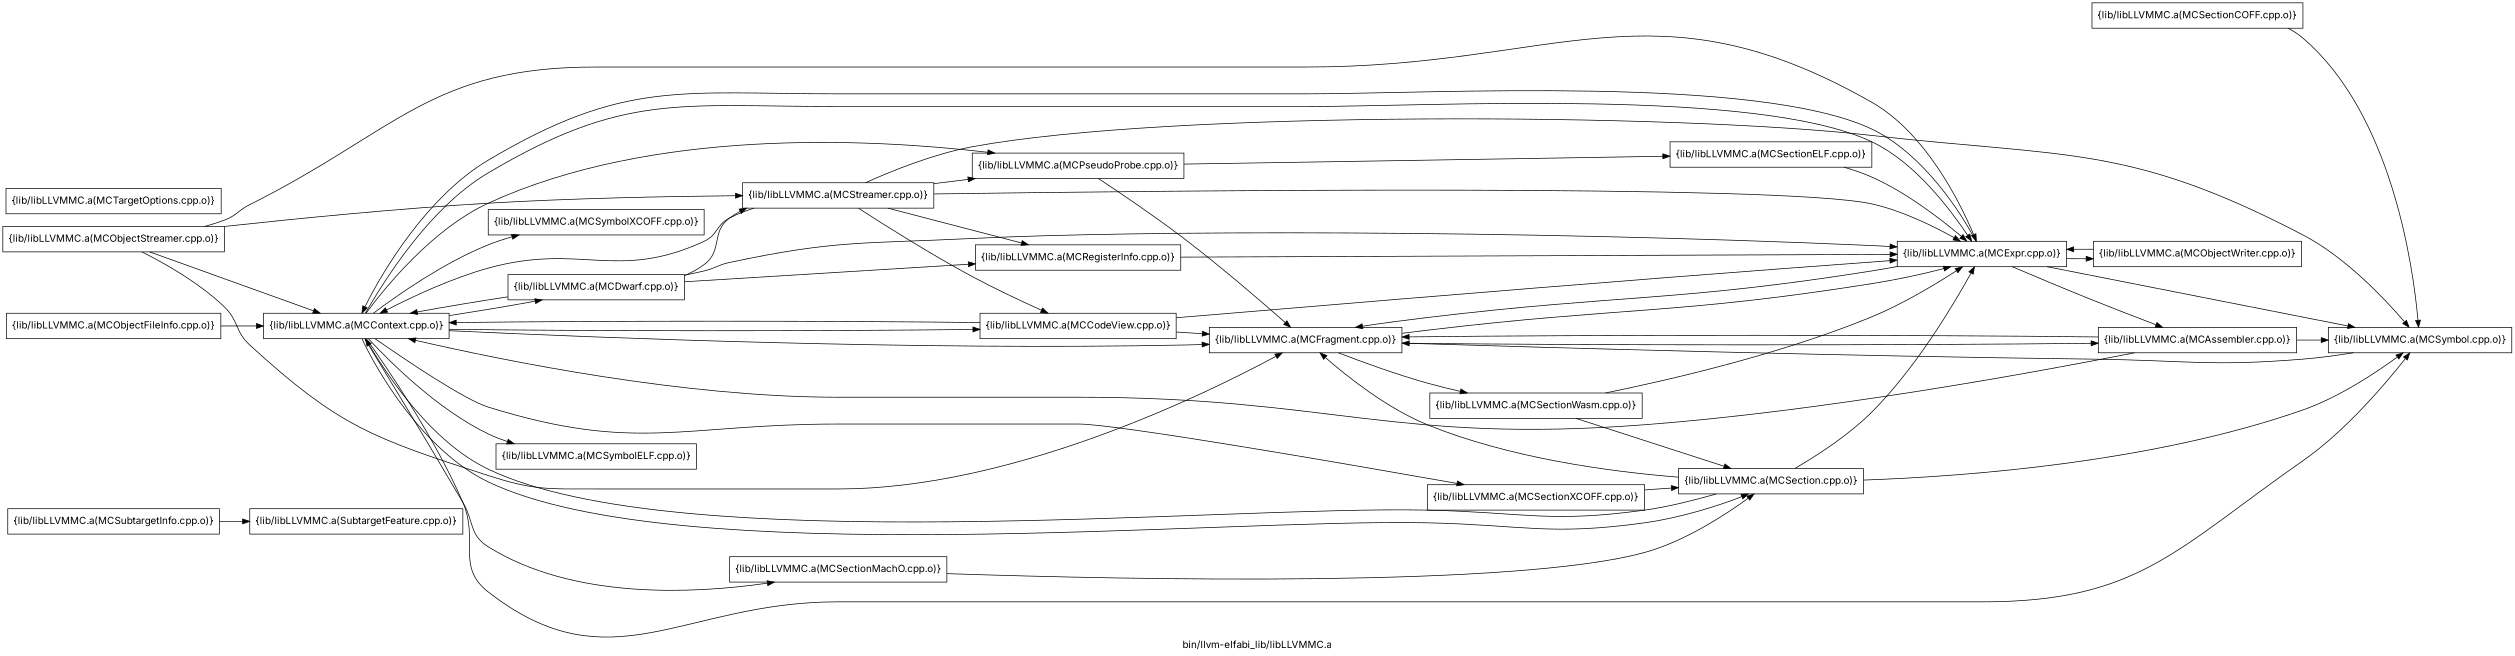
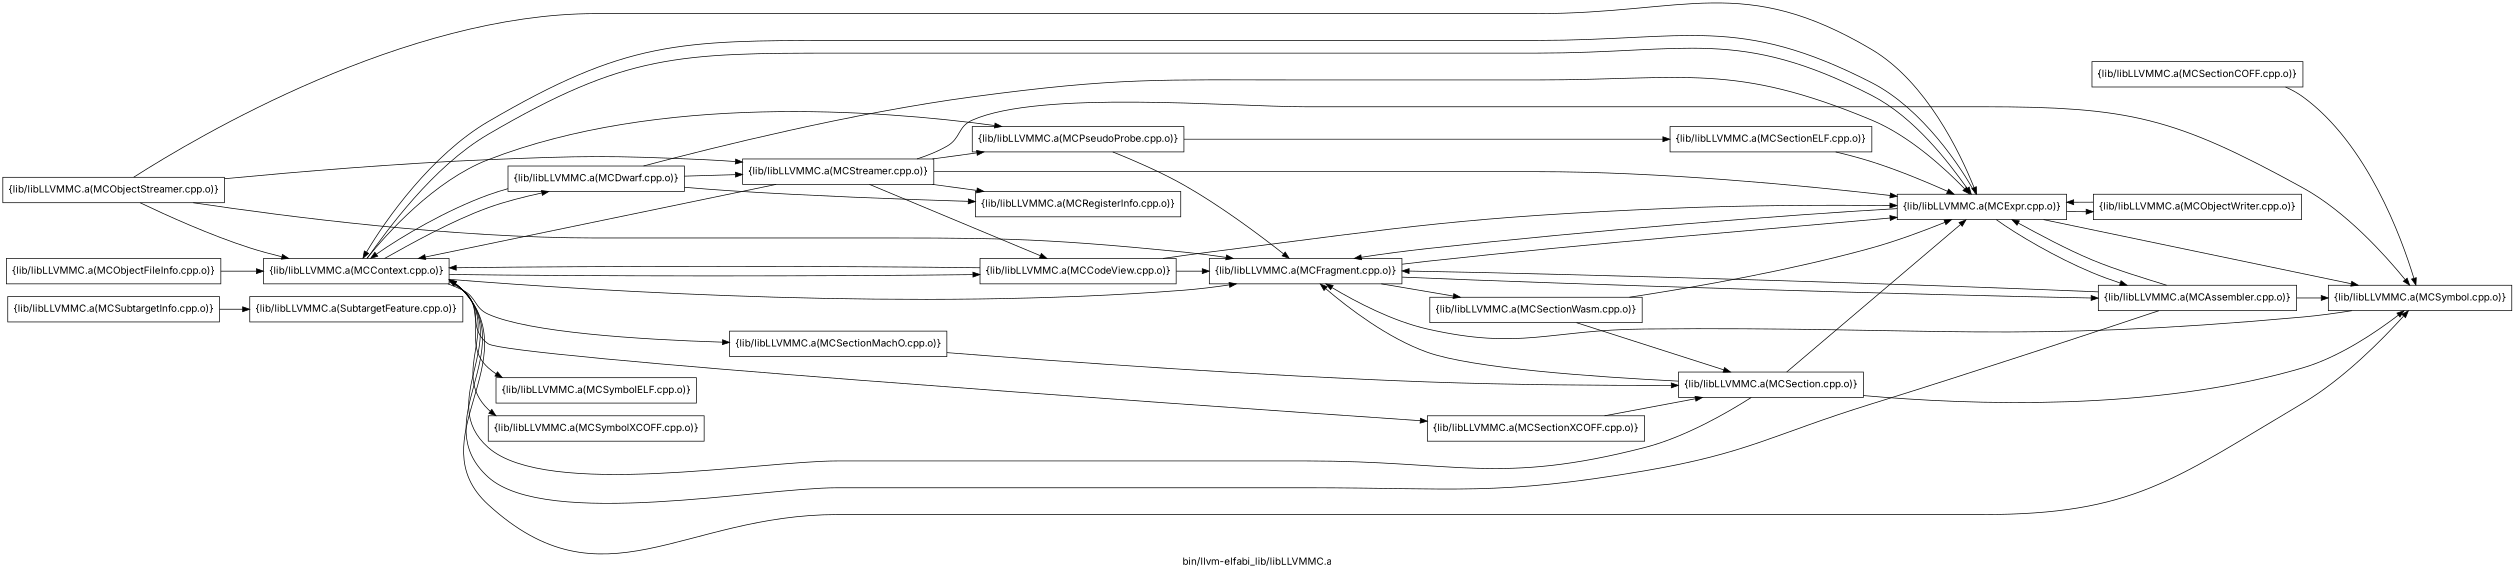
node "{lib/libLLVMMC.a(MCTargetOptions.cpp.o)}": removed
edge "{lib/libLLVMMC.a(MCRegisterInfo.cpp.o)}" -> "{lib/libLLVMMC.a(MCExpr.cpp.o)}": now "{lib/libLLVMMC.a(MCAssembler.cpp.o)}" -> "{lib/libLLVMMC.a(MCExpr.cpp.o)}"
edge "{lib/libLLVMMC.a(MCContext.cpp.o)}" -> "{lib/libLLVMMC.a(MCSection.cpp.o)}": removed
